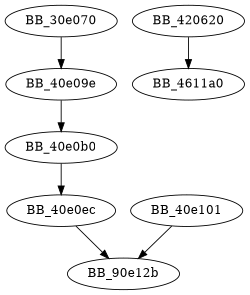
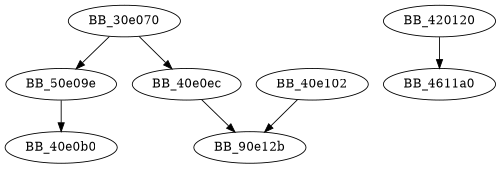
node "BB_420620": label "BB_420620" -> "BB_420120"
node "BB_40e09e": label "BB_40e09e" -> "BB_50e09e"
edge "BB_40e0b0" -> "BB_40e0ec": now "BB_30e070" -> "BB_40e0ec"
node "BB_40e101": label "BB_40e101" -> "BB_40e102"
